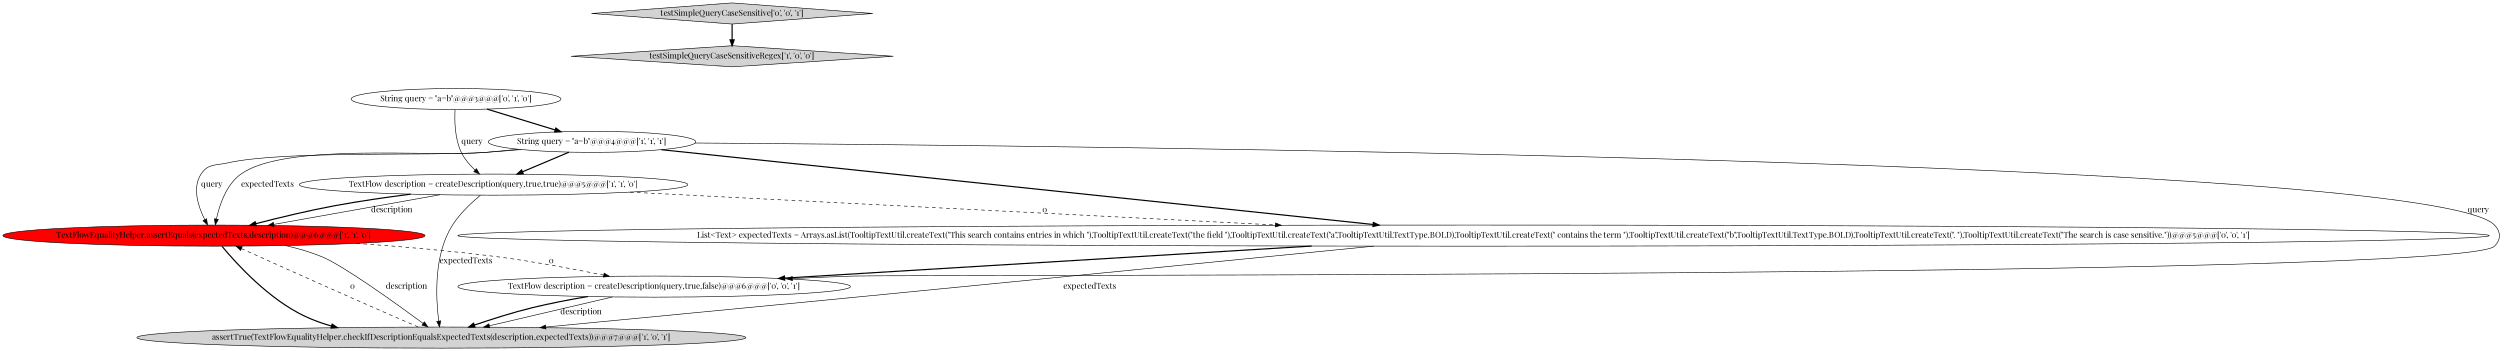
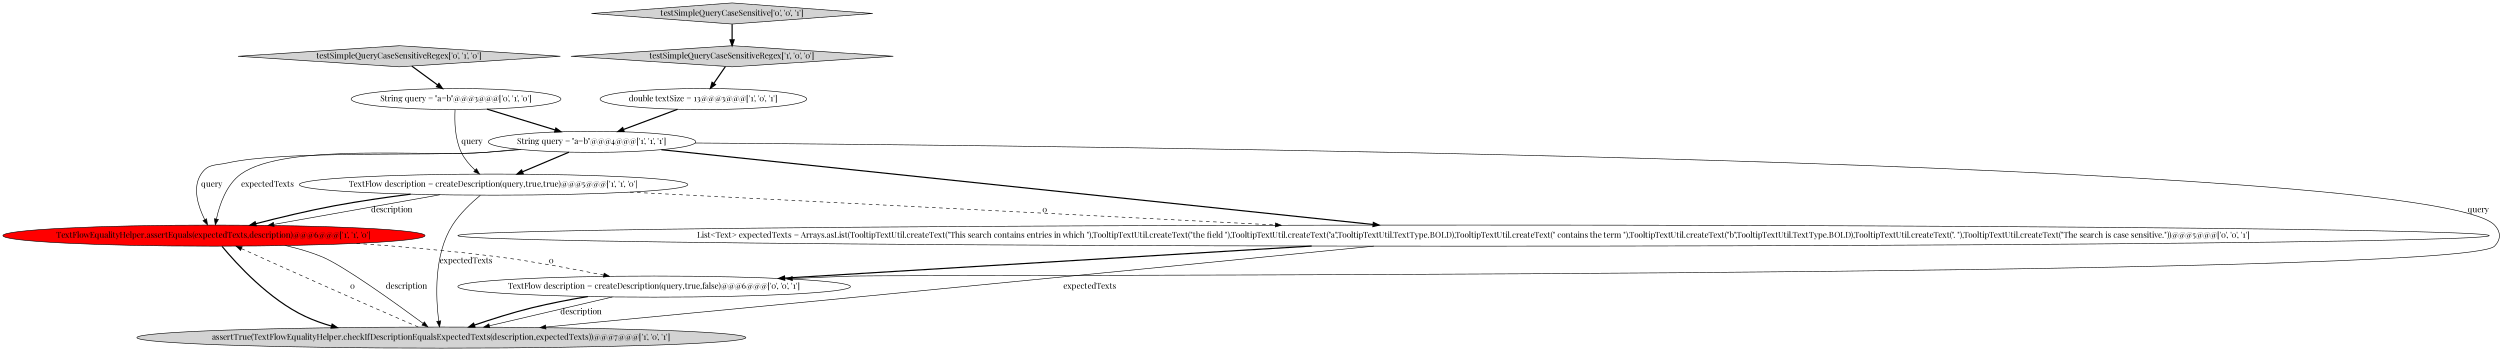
node "testSimpleQueryCaseSensitiveRegex['0', '1', '0']": added
node "double textSize = 13@@@3@@@['1', '0', '1']": added
